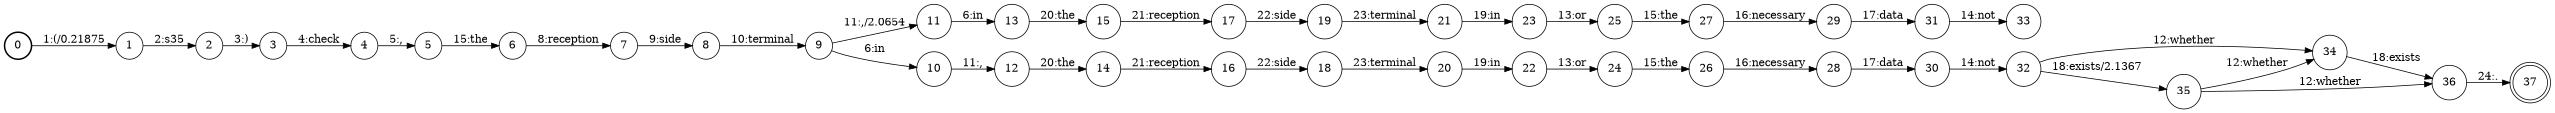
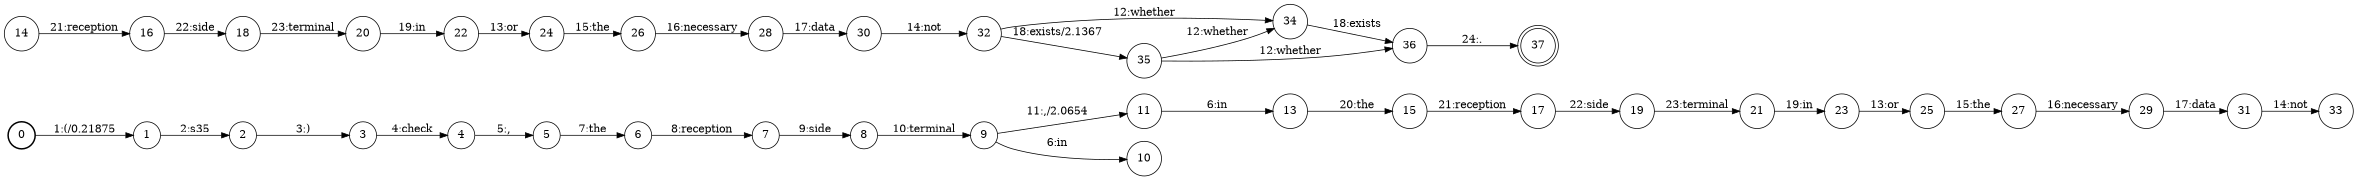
edge "5" -> "6": label "15:the" -> "7:the"
node "12": removed
